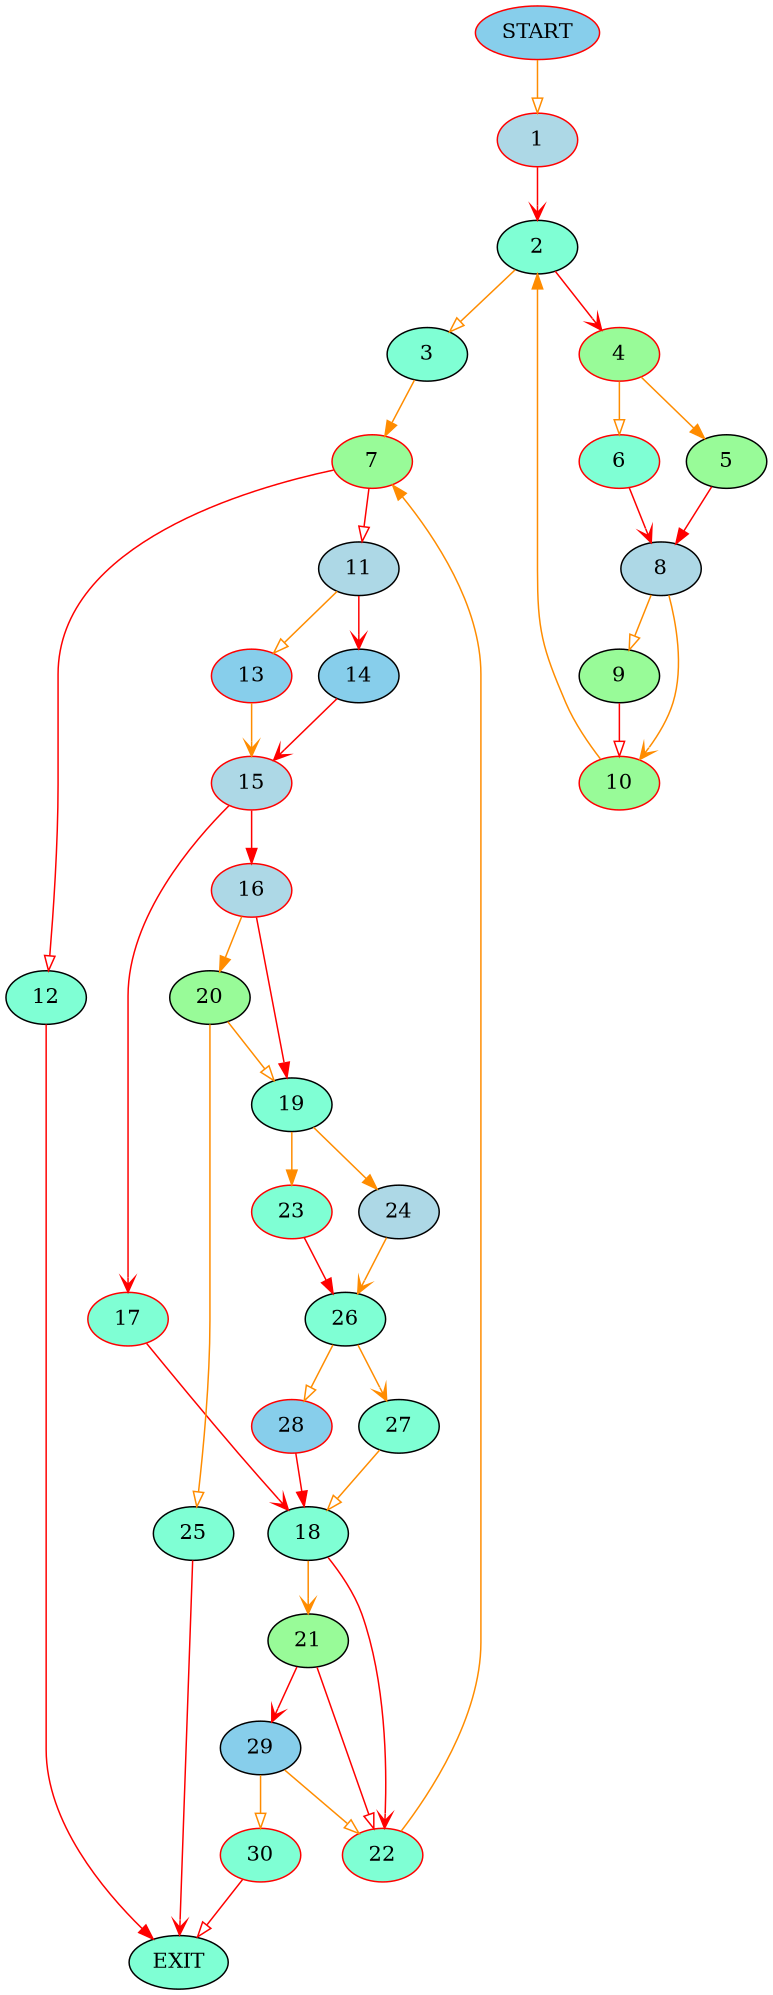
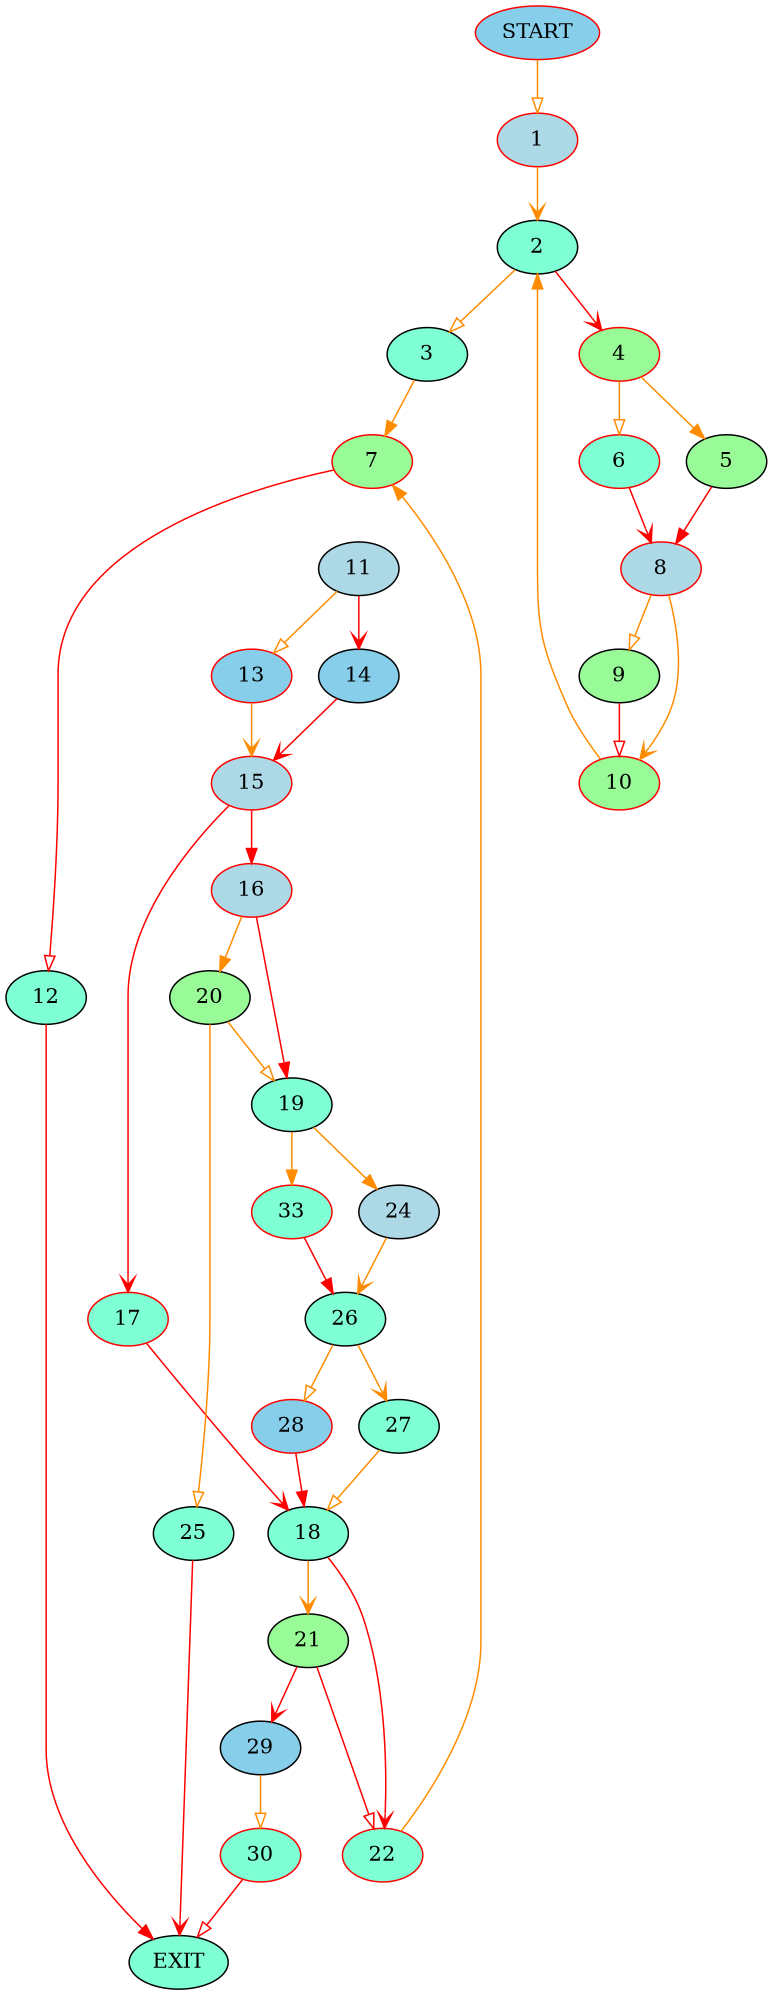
edge "1" -> "2": color red -> darkorange
edge "7" -> "11": removed
node "8": color black -> red
node "23": label "23" -> "33"
edge "29" -> "22": removed
